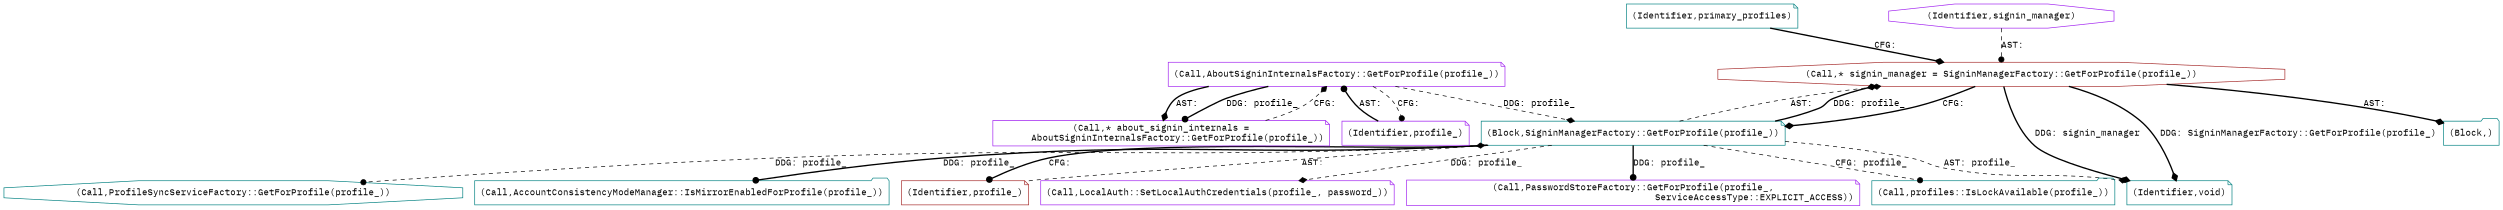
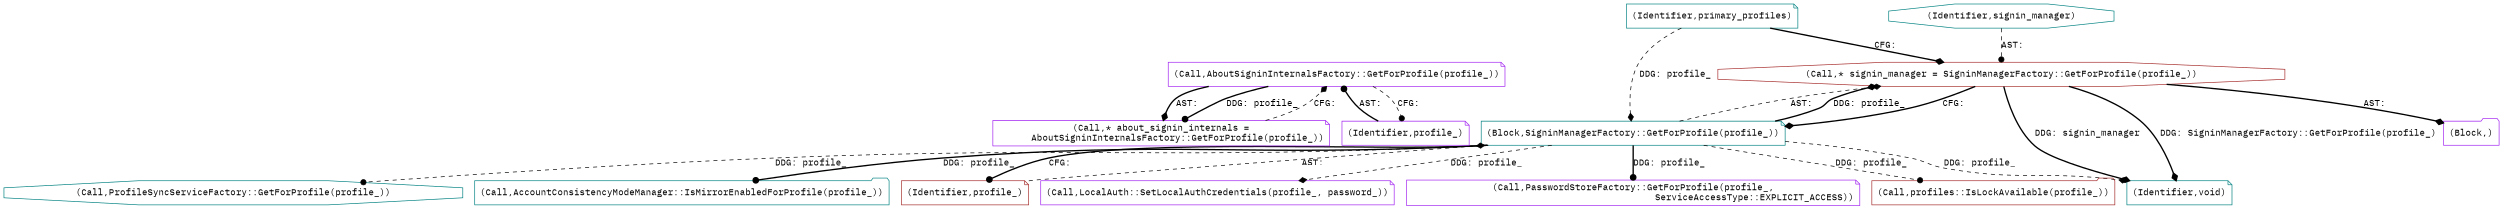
node "(Identifier,signin_manager)": color purple -> teal
edge "(Call,AboutSigninInternalsFactory::GetForProfile(profile_))" -> "(Block,SigninManagerFactory::GetForProfile(profile_))": now "(Identifier,primary_profiles)" -> "(Block,SigninManagerFactory::GetForProfile(profile_))"
node "(Block,)": color teal -> purple
edge "(Block,SigninManagerFactory::GetForProfile(profile_))" -> "(Call,profiles::IsLockAvailable(profile_))": label "CFG: profile_" -> "DDG: profile_"
edge "(Block,SigninManagerFactory::GetForProfile(profile_))" -> "(Identifier,void)": label "AST: profile_" -> "DDG: profile_"
node "(Call,profiles::IsLockAvailable(profile_))": color teal -> brown
